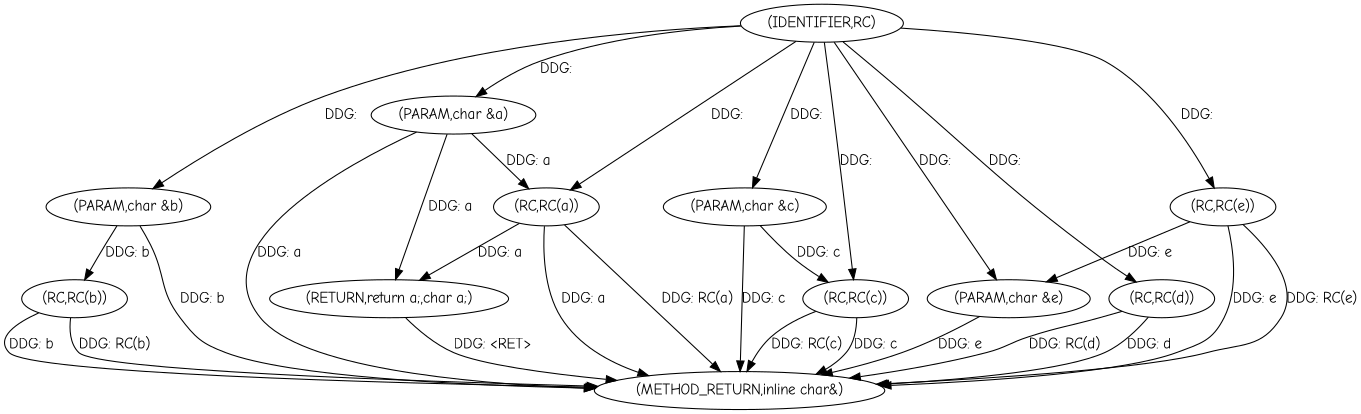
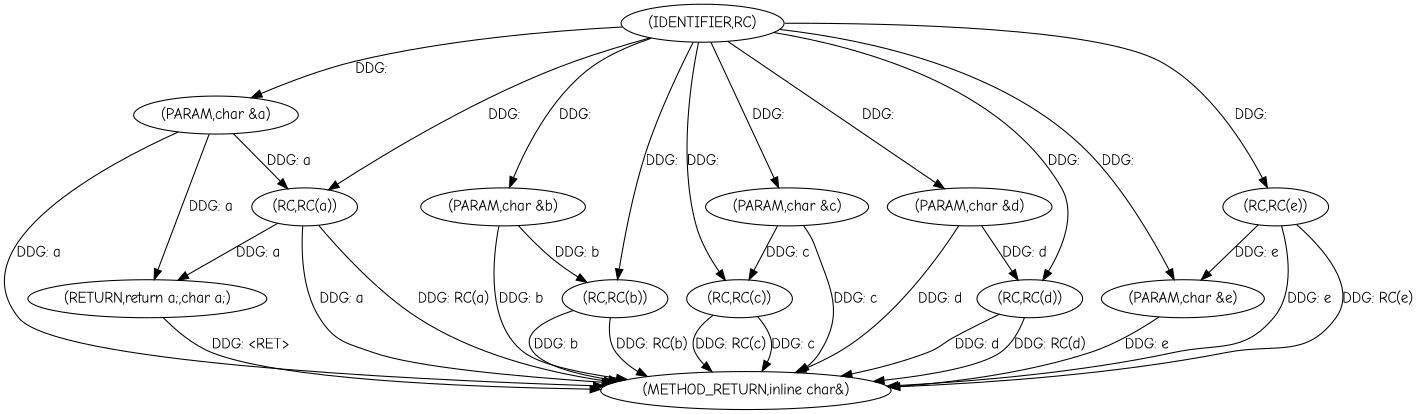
edge "(IDENTIFIER,RC)" -> "(RC,RC(b))": added, label "DDG:"
node "(PARAM,char &d)": added
